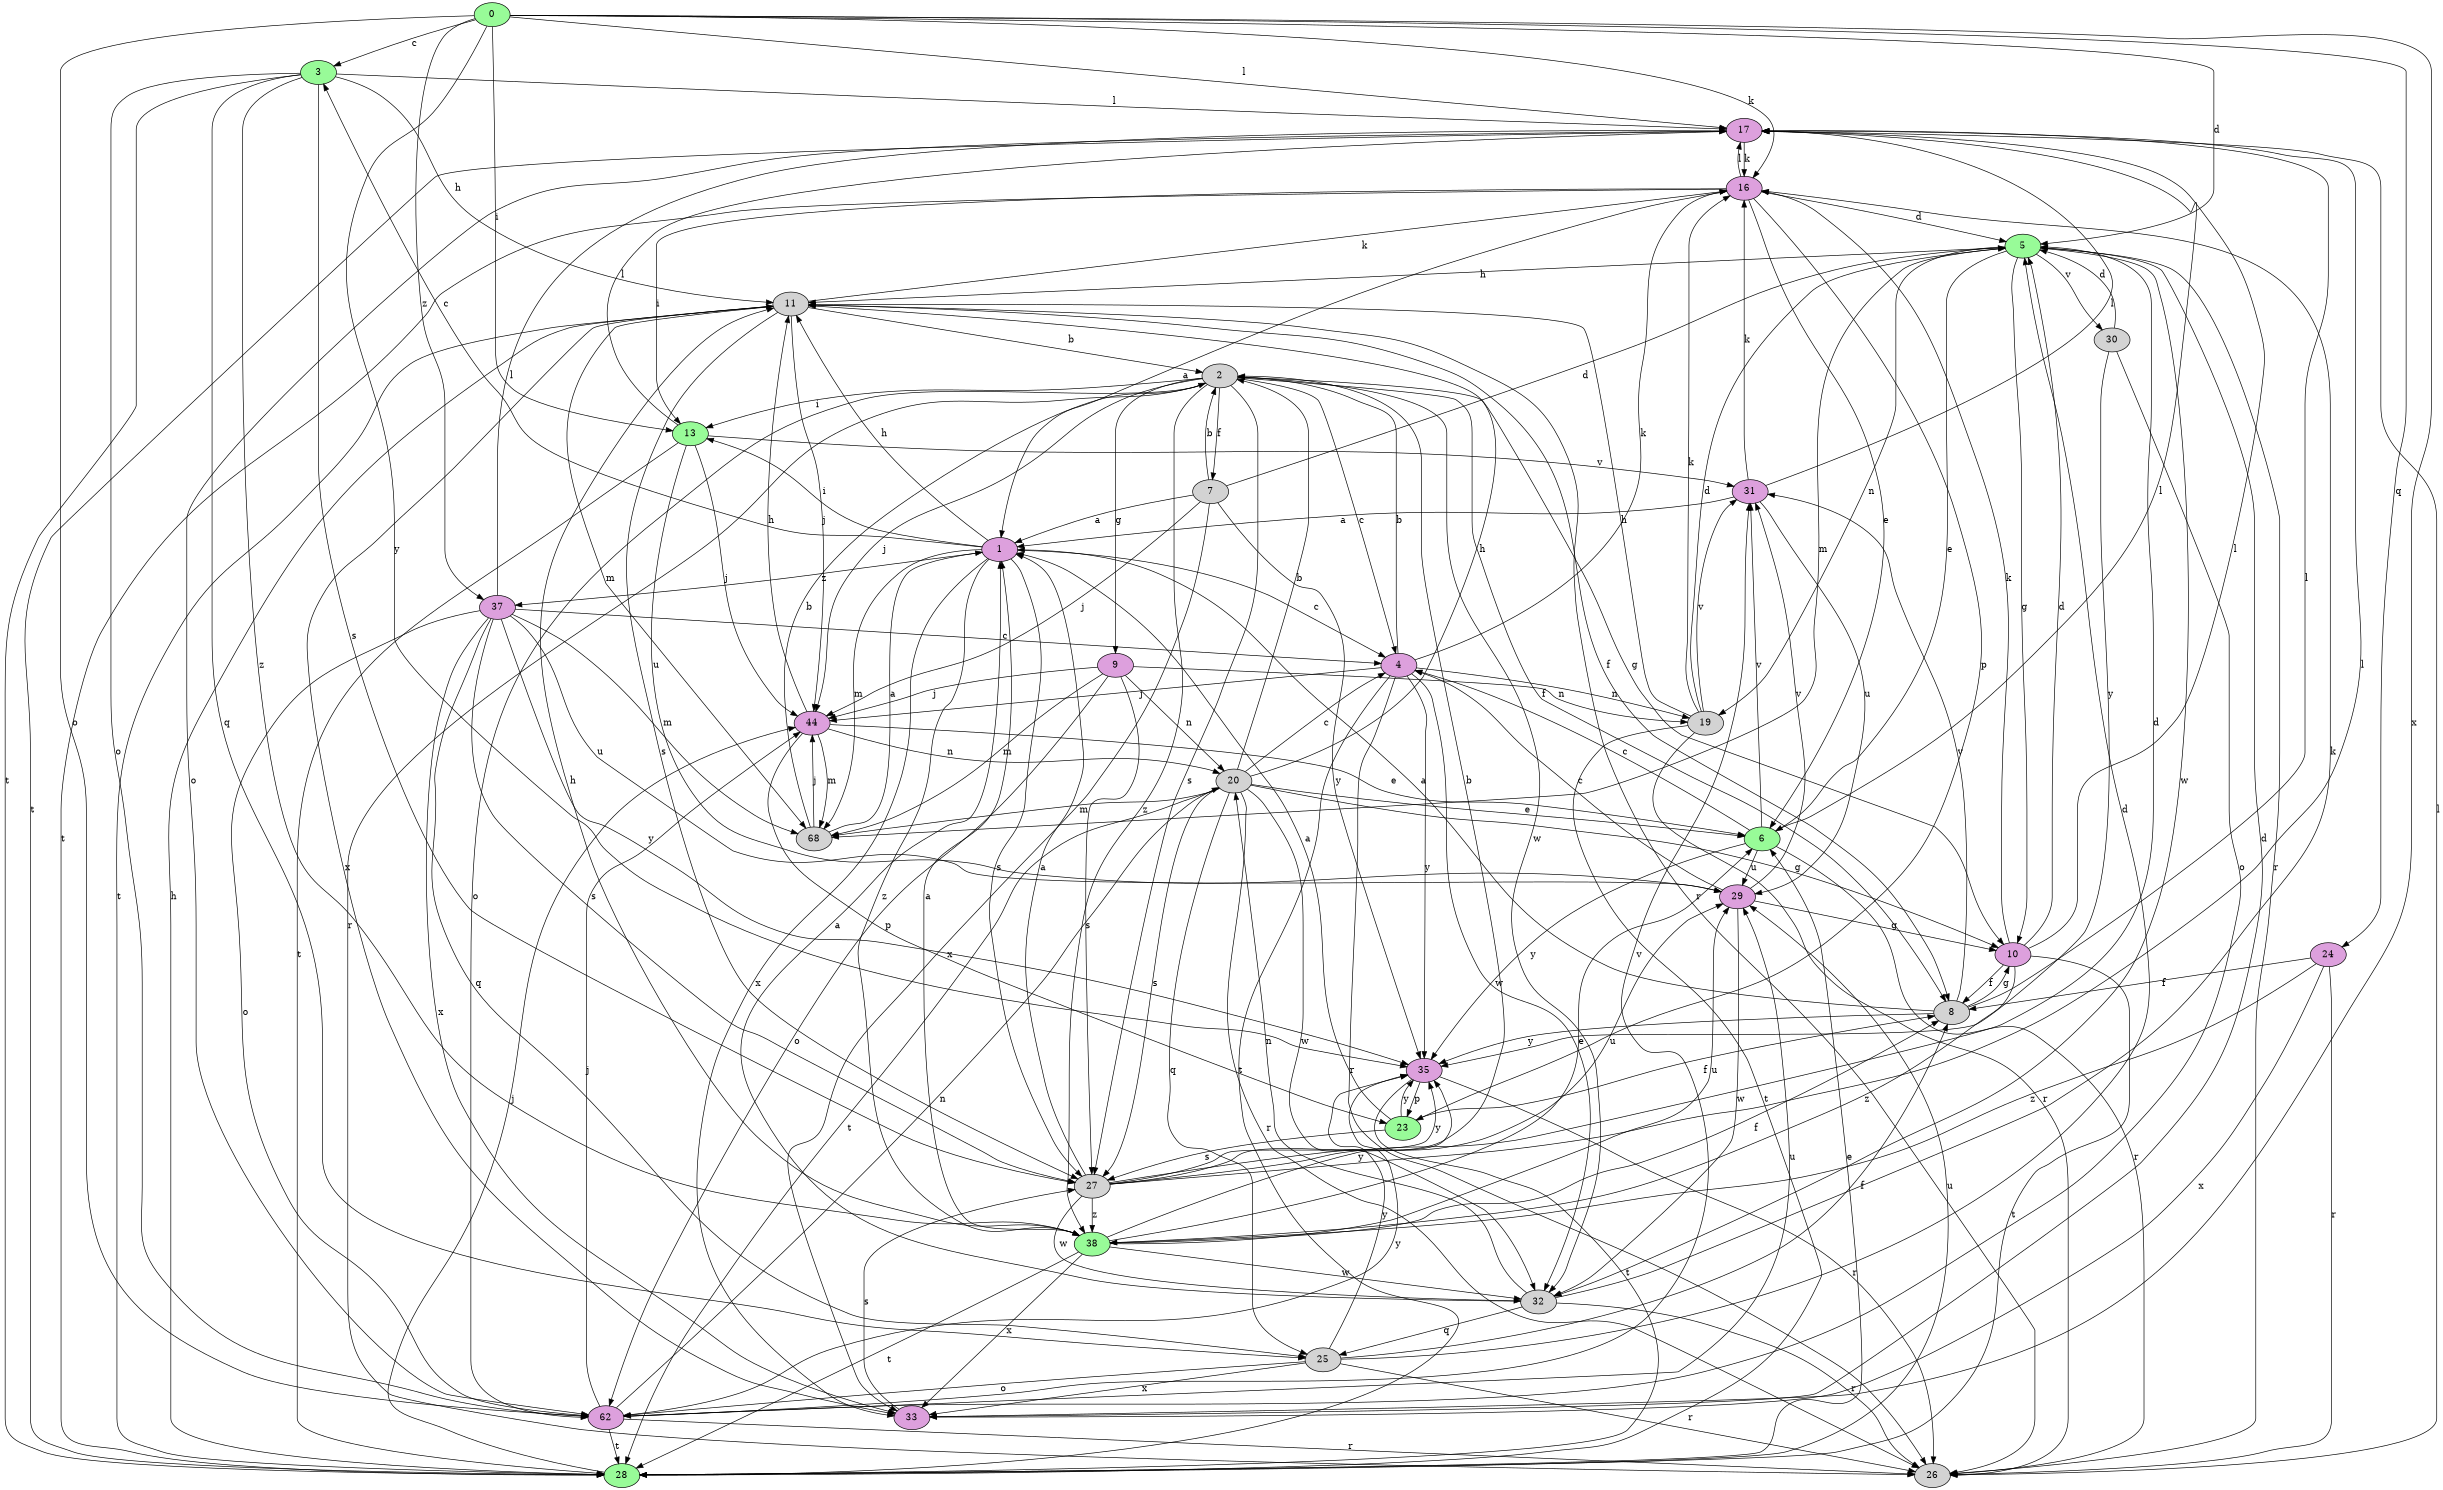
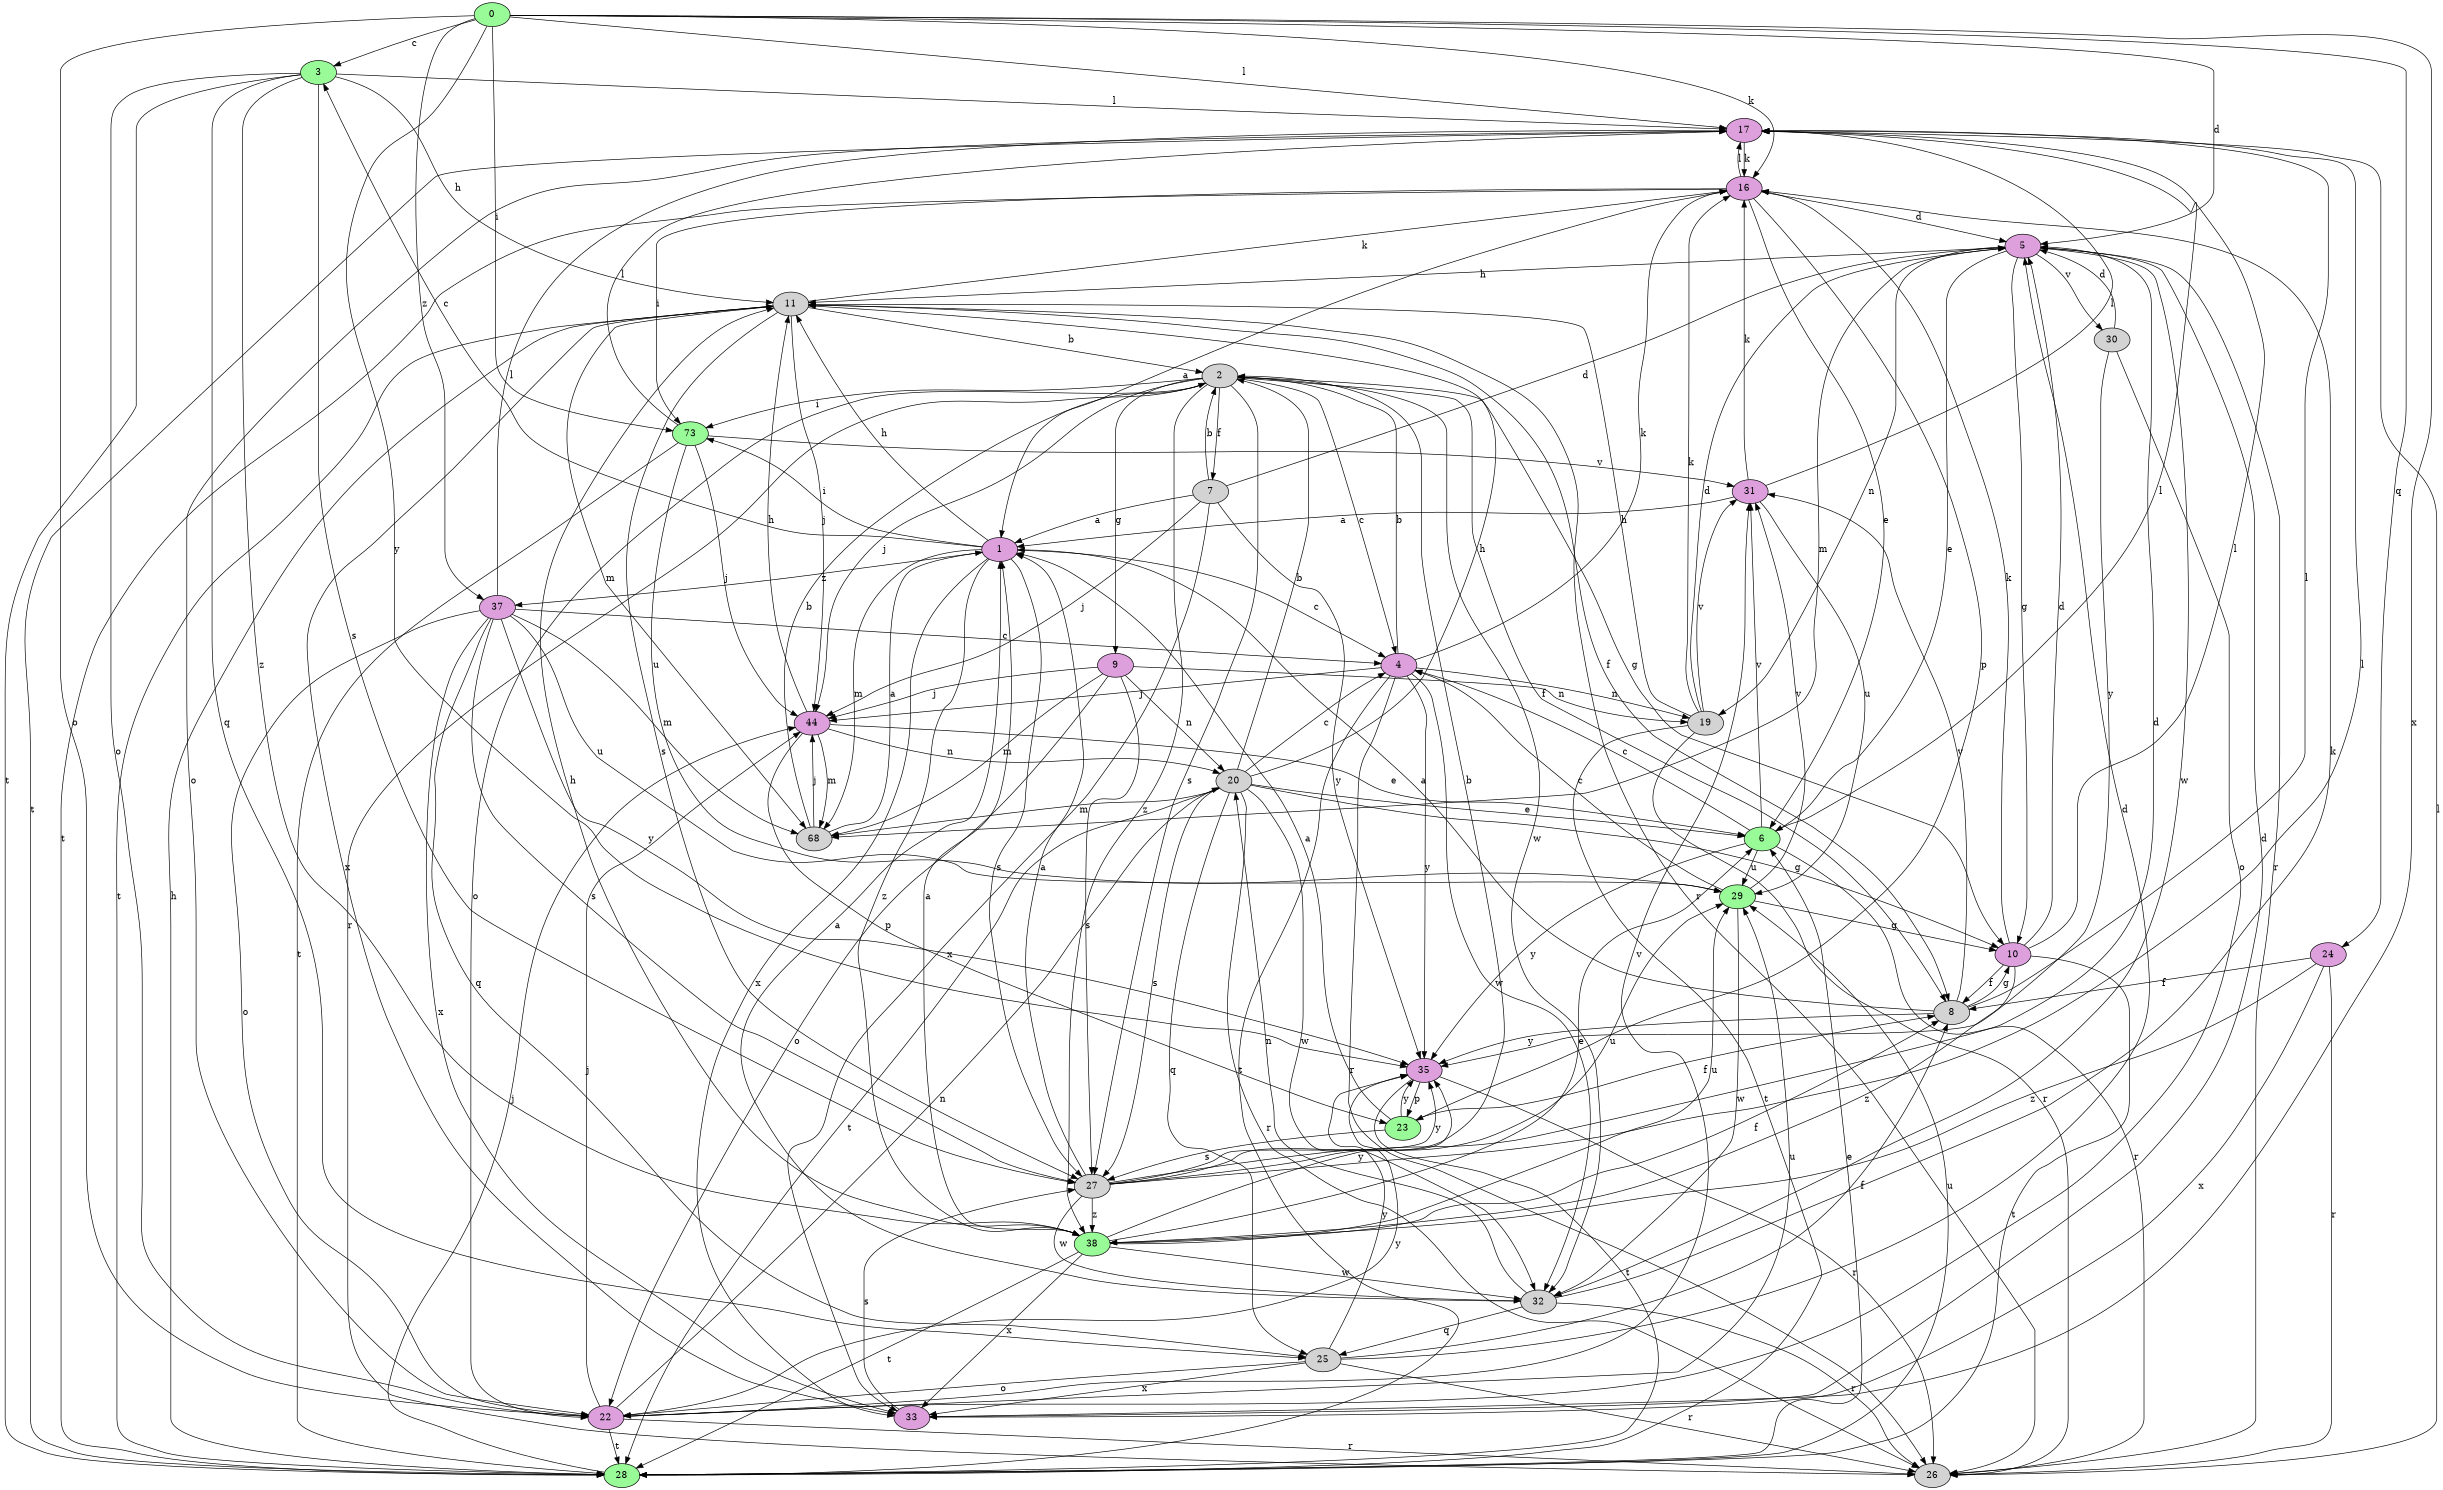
node "5": fillcolor palegreen -> plum
node "13": label "13" -> "73"
node "29": fillcolor plum -> palegreen
node "62": label "62" -> "22"
